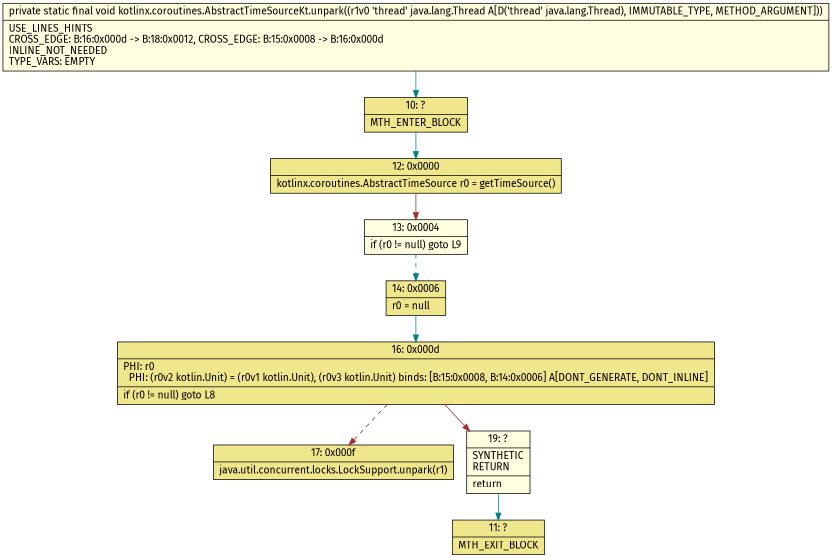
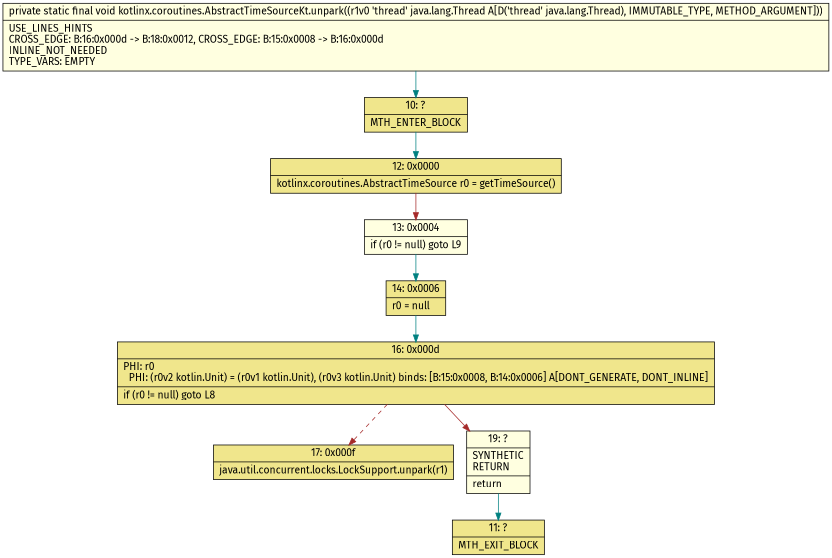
edge "13: 0x0004" -> "14: 0x0006": style dashed -> solid
